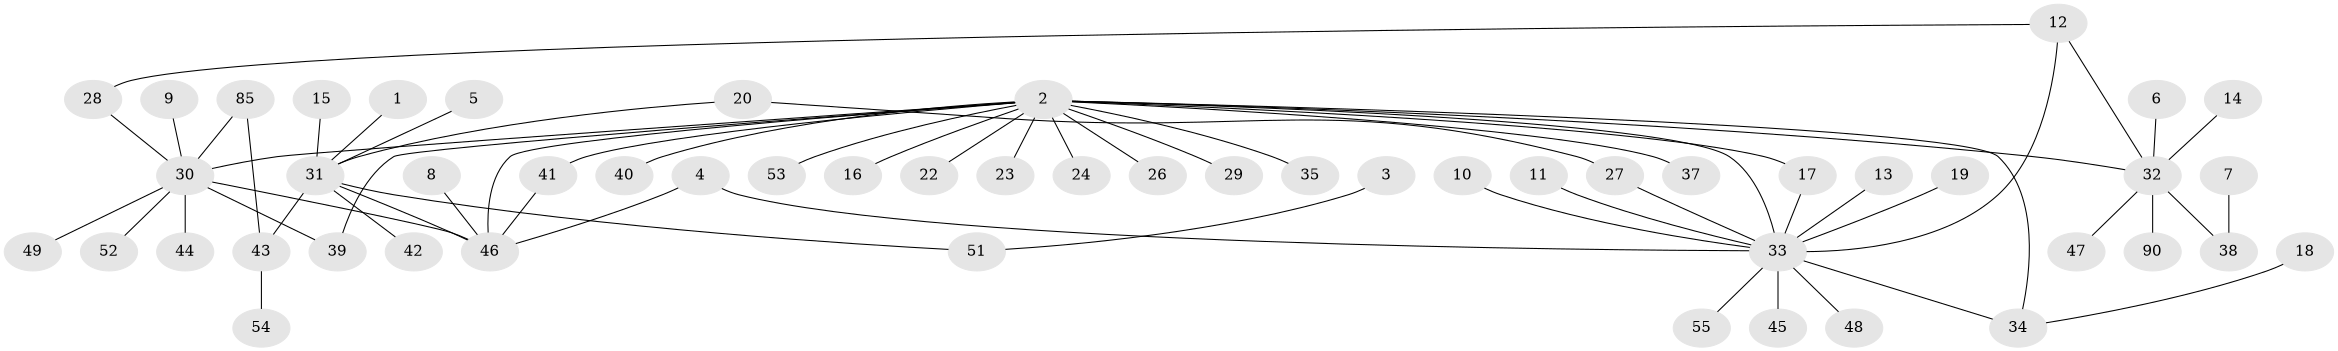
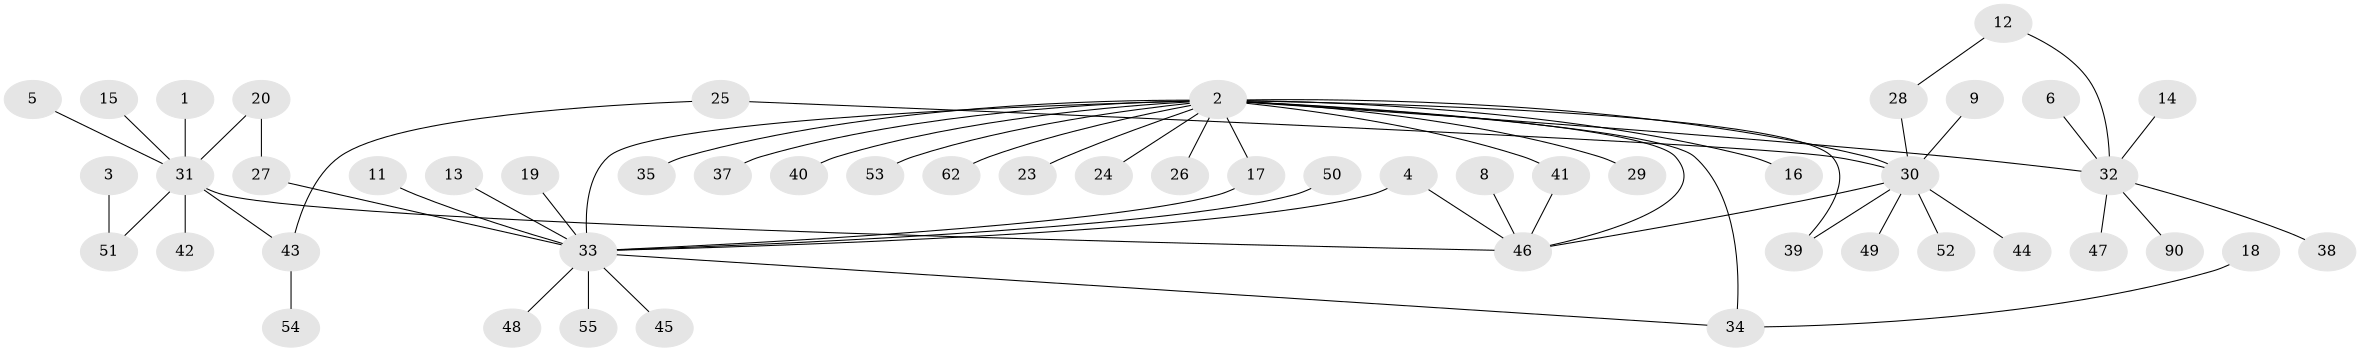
node "85": label "85" -> "25"
node "22": label "22" -> "62"
node "10": label "10" -> "50"
node "7": removed
edge "12" -- "33": removed
